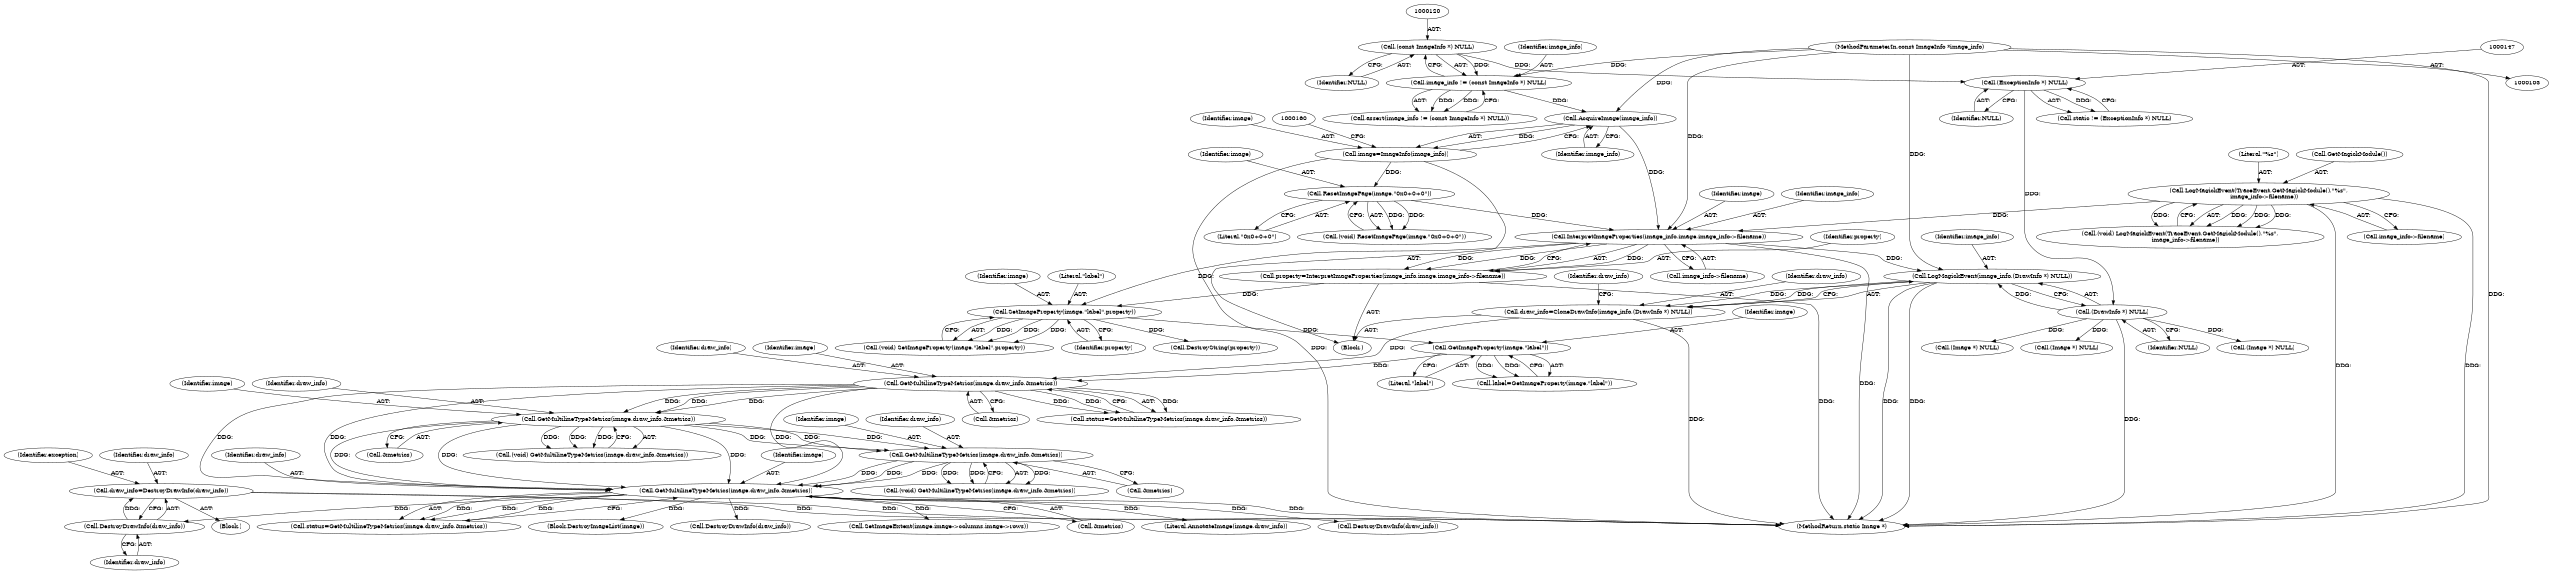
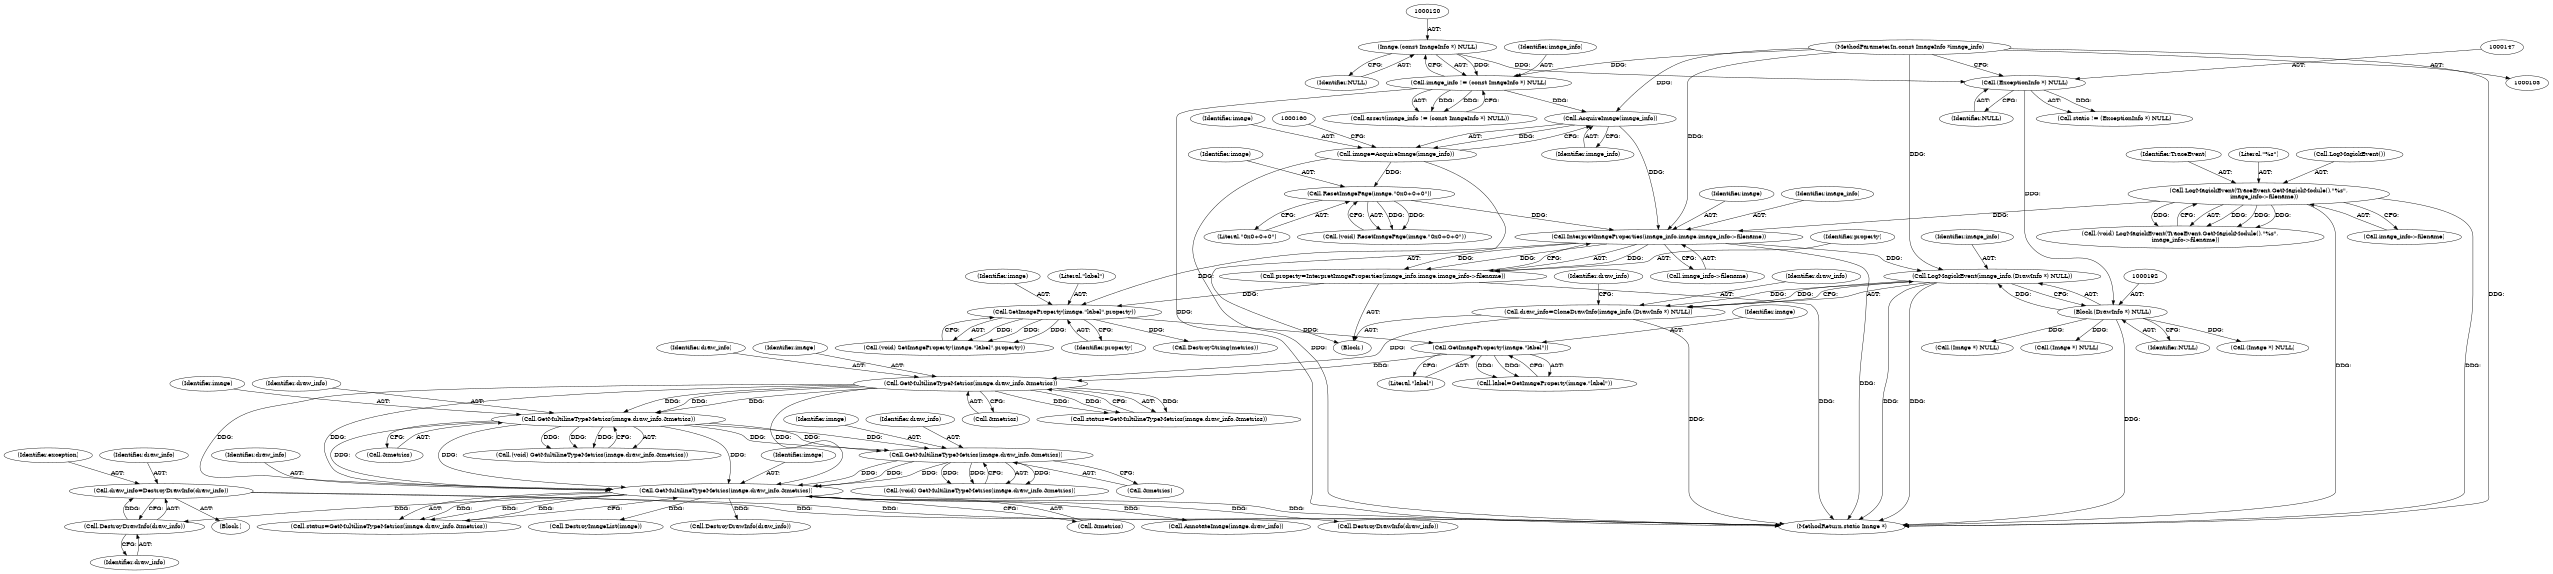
node "(Call,(const ImageInfo *) NULL)": label "(Call,(const ImageInfo *) NULL)" -> "(Image,(const ImageInfo *) NULL)"
edge "(Call,static != (ExceptionInfo *) NULL)" -> "(Call,(ExceptionInfo *) NULL)": now "(MethodParameterIn,const ImageInfo *image_info)" -> "(Call,(ExceptionInfo *) NULL)"
node "(Call,image=ImageInfo(image_info))": label "(Call,image=ImageInfo(image_info))" -> "(Call,image=AcquireImage(image_info))"
node "(Identifier,TraceEvent)": added
node "(Call,GetMagickModule())": label "(Call,GetMagickModule())" -> "(Call,LogMagickEvent())"
node "1000192": added
node "(Call,(DrawInfo *) NULL)": label "(Call,(DrawInfo *) NULL)" -> "(Block,(DrawInfo *) NULL)"
node "(Call,DestroyString(property))": label "(Call,DestroyString(property))" -> "(Call,DestroyString(metrics))"
edge "(Call,image_info != (const ImageInfo *) NULL)" -> "(MethodReturn,static Image *)": added, label "DDG:"
node "(Block,DestroyImageList(image))": label "(Block,DestroyImageList(image))" -> "(Call,DestroyImageList(image))"
node "(Call,SetImageExtent(image,image->columns,image->rows))": removed
node "(Literal,AnnotateImage(image,draw_info))": label "(Literal,AnnotateImage(image,draw_info))" -> "(Call,AnnotateImage(image,draw_info))"
